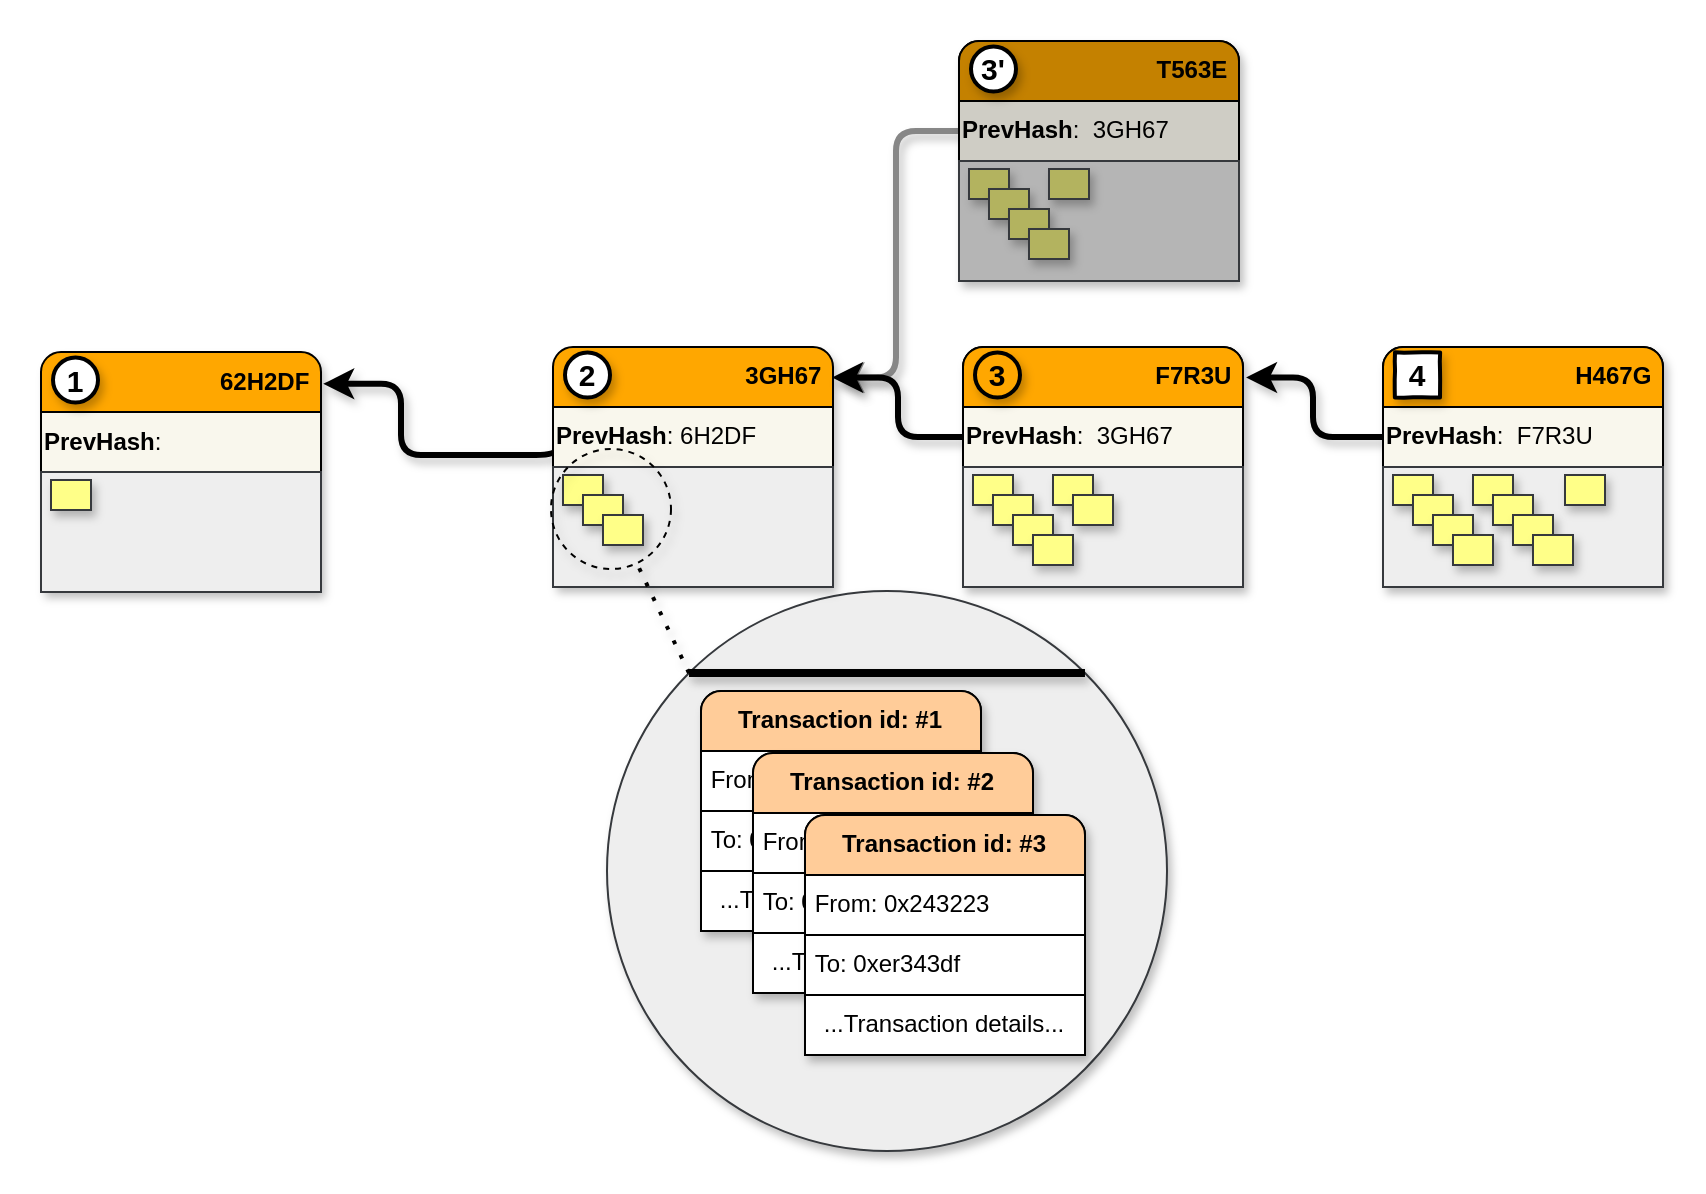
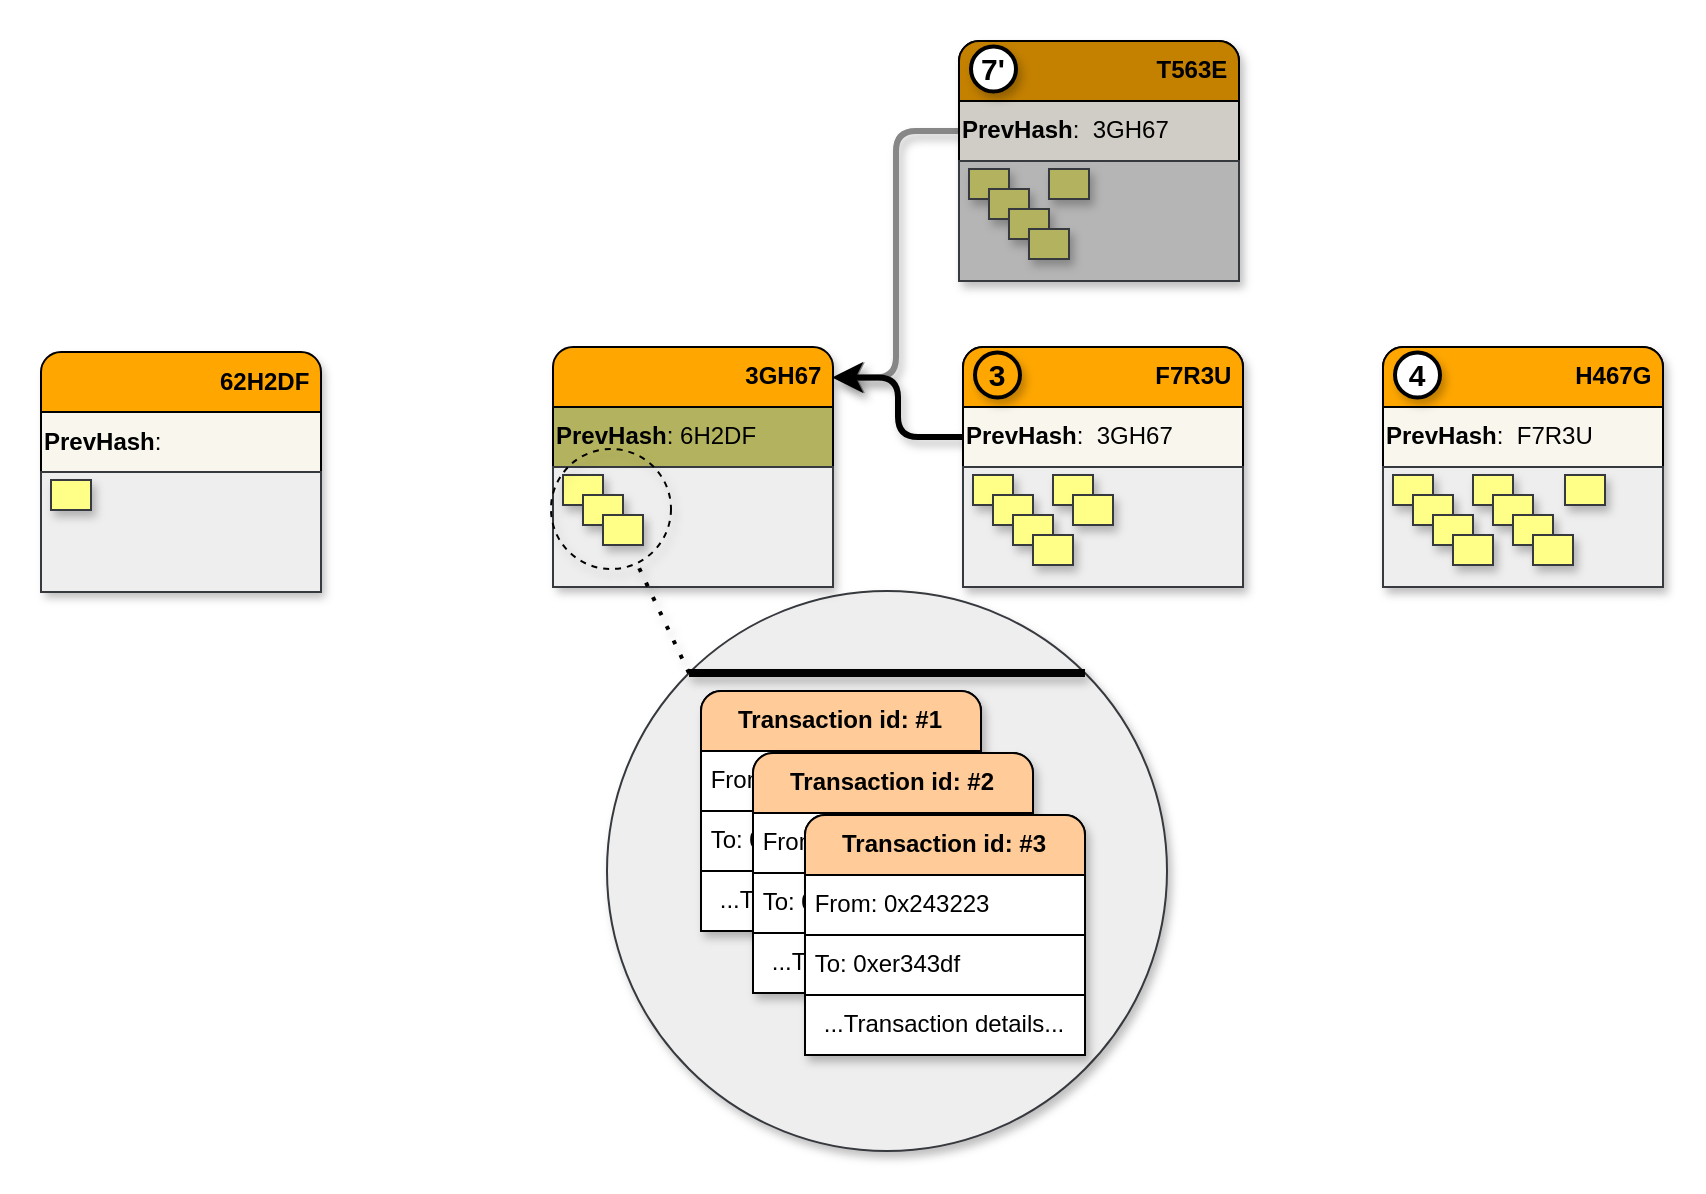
node "3'": label "3'" -> "7'"
node "2": removed
node "4": shape rectangle -> ellipse
node "1": removed
edge "PrevHash: F7R3U" -> "F7R3U": removed
node "PrevHash: 6H2DF": fillcolor #f9f7ed -> #b3b35f
edge "PrevHash: 6H2DF" -> "62H2DF": removed
